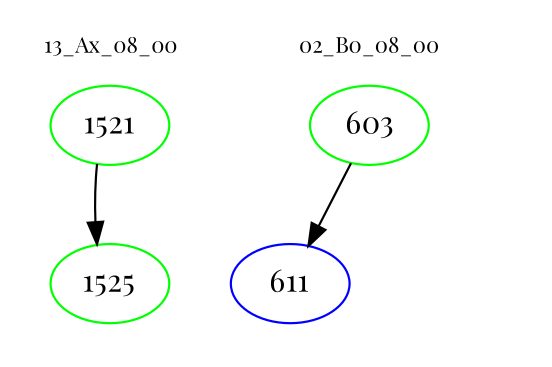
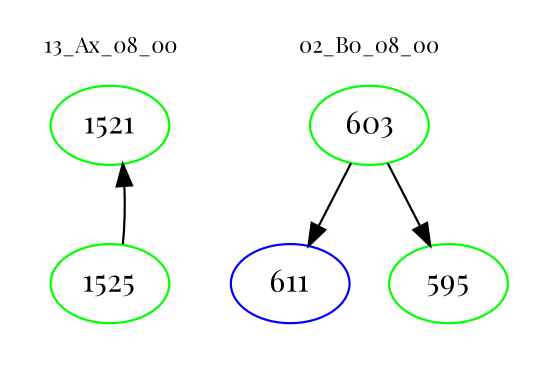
edge "1521" -> "1525": reversed
node "595": added
